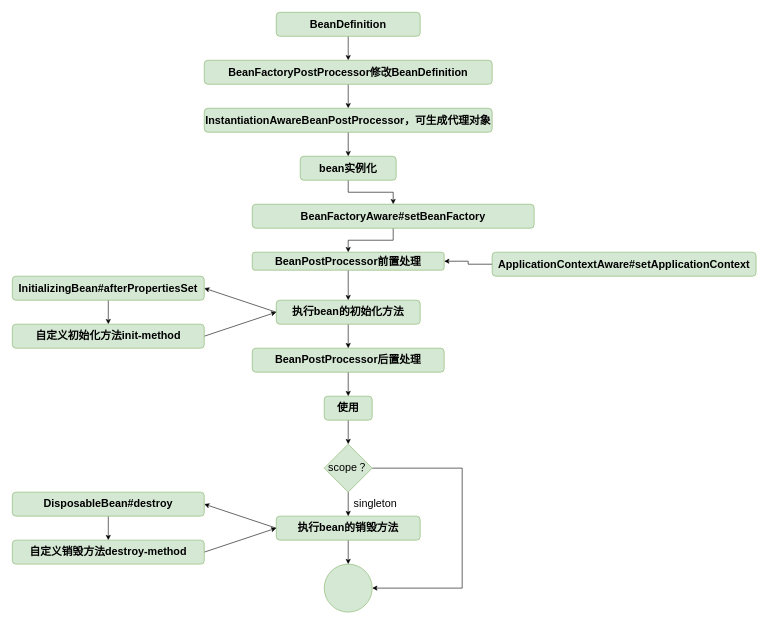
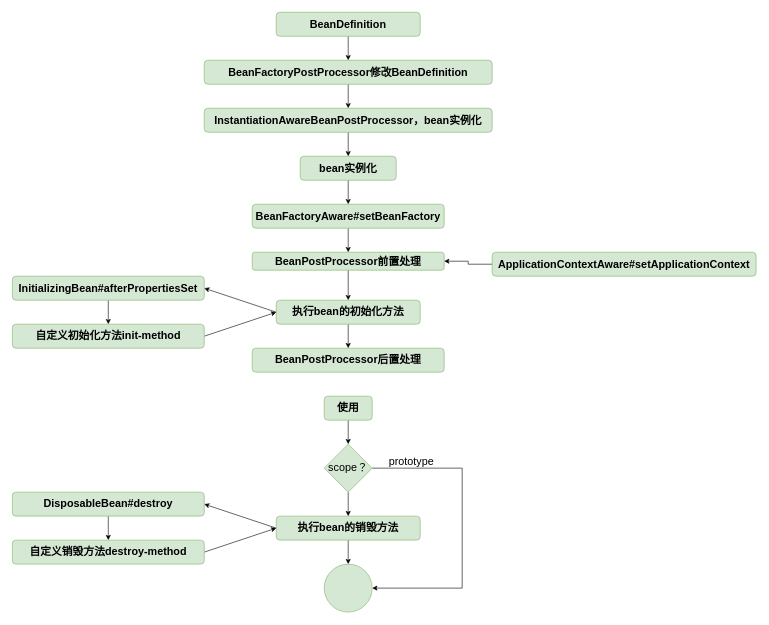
node "InstantiationAwareBeanPostProcessor，可生成代理对象": label "InstantiationAwareBeanPostProcessor，可生成代理对象" -> "InstantiationAwareBeanPostProcessor，bean实例化"
node "BeanFactoryAware#setBeanFactory": size 282x24 -> 192x24
edge "BeanPostProcessor后置处理" -> "使用": removed
node "prototype": added
node "singleton": removed
